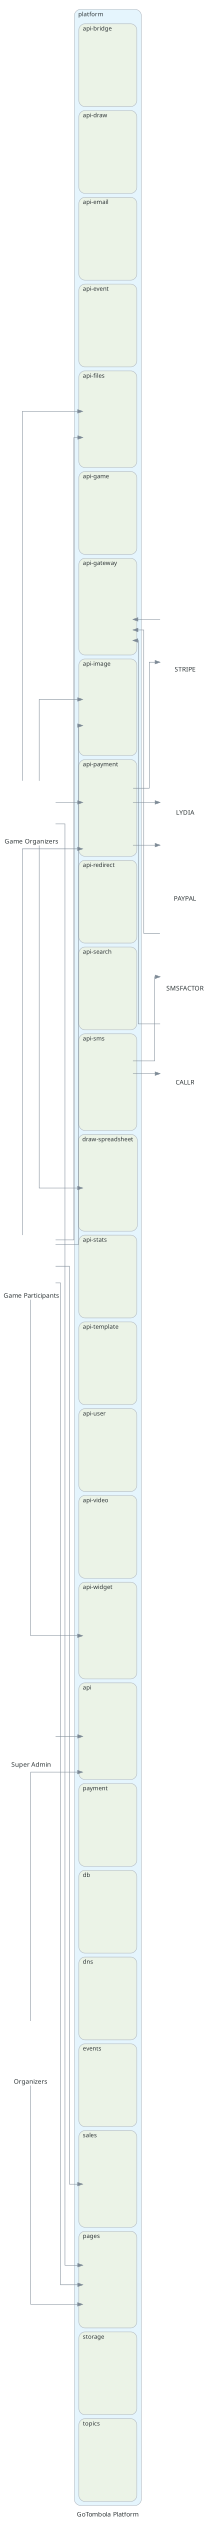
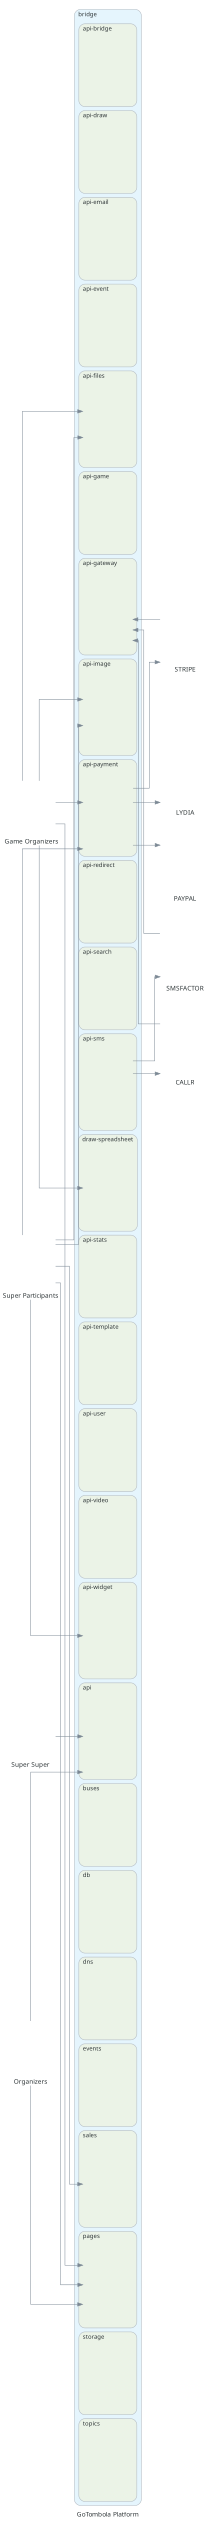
cluster "platform": label "platform" -> "bridge"
node "Game Participants": label "Game Participants" -> "Super Participants"
node "Super Admin": label "Super Admin" -> "Super Super"
cluster "payment": label "payment" -> "buses"
